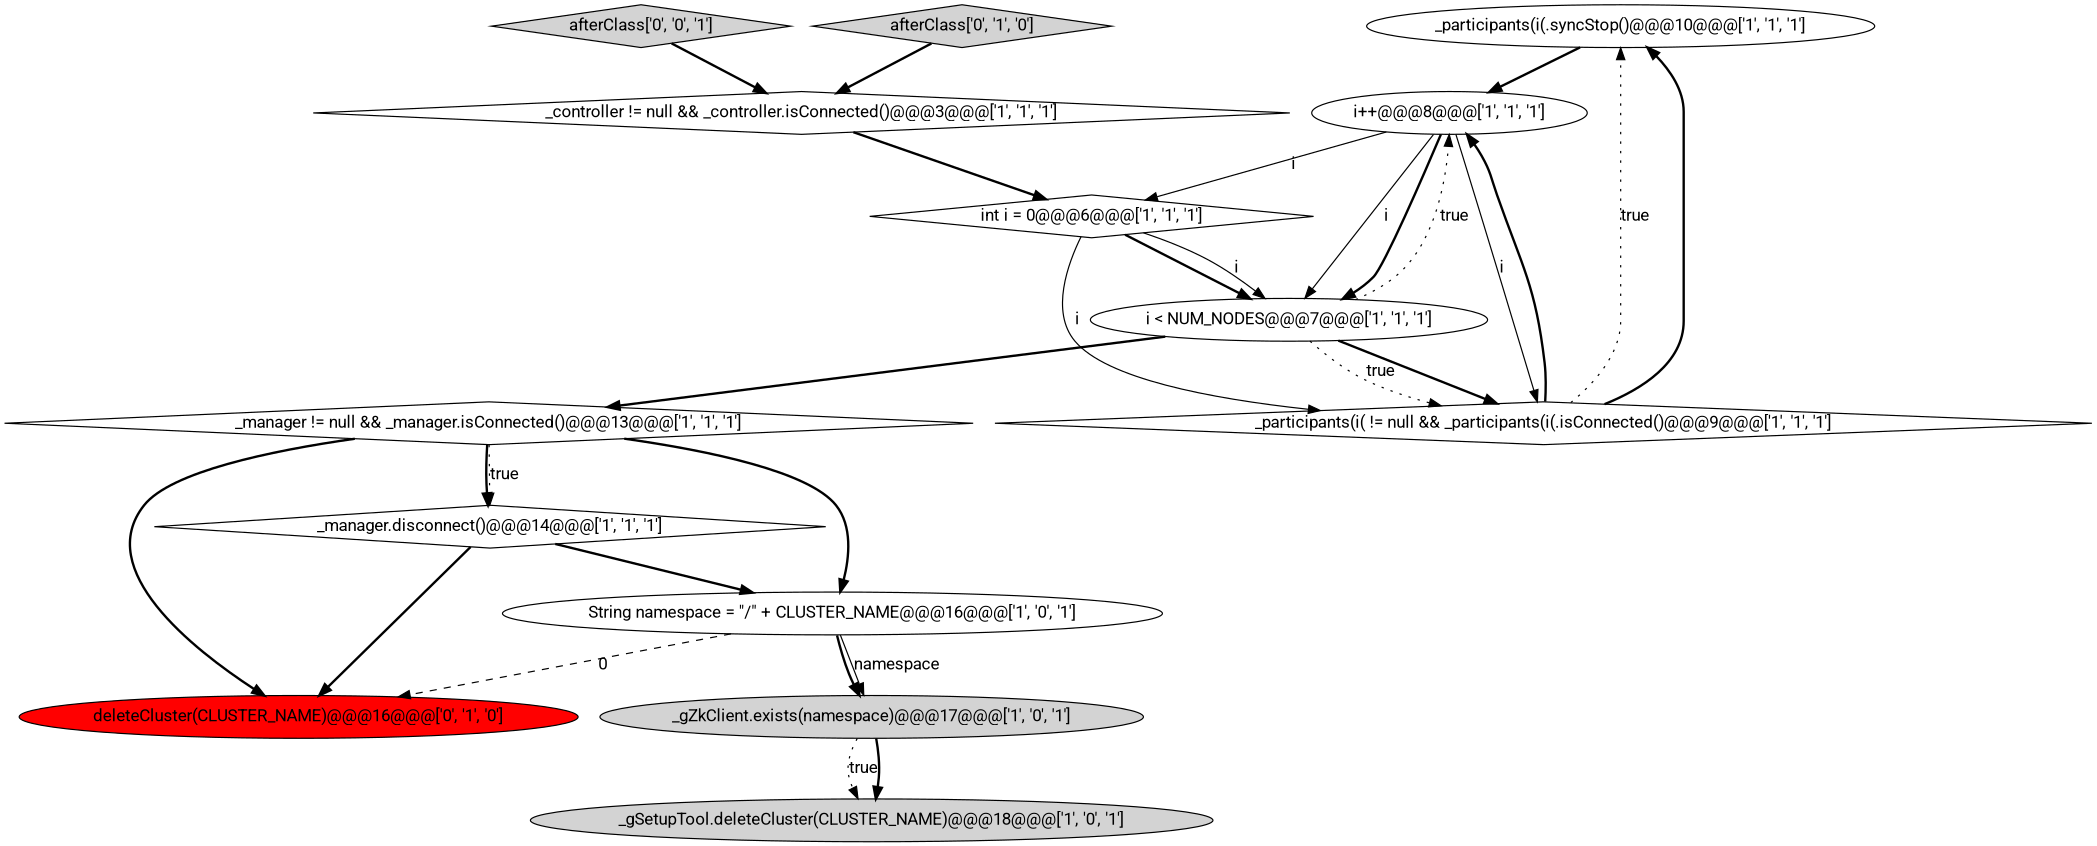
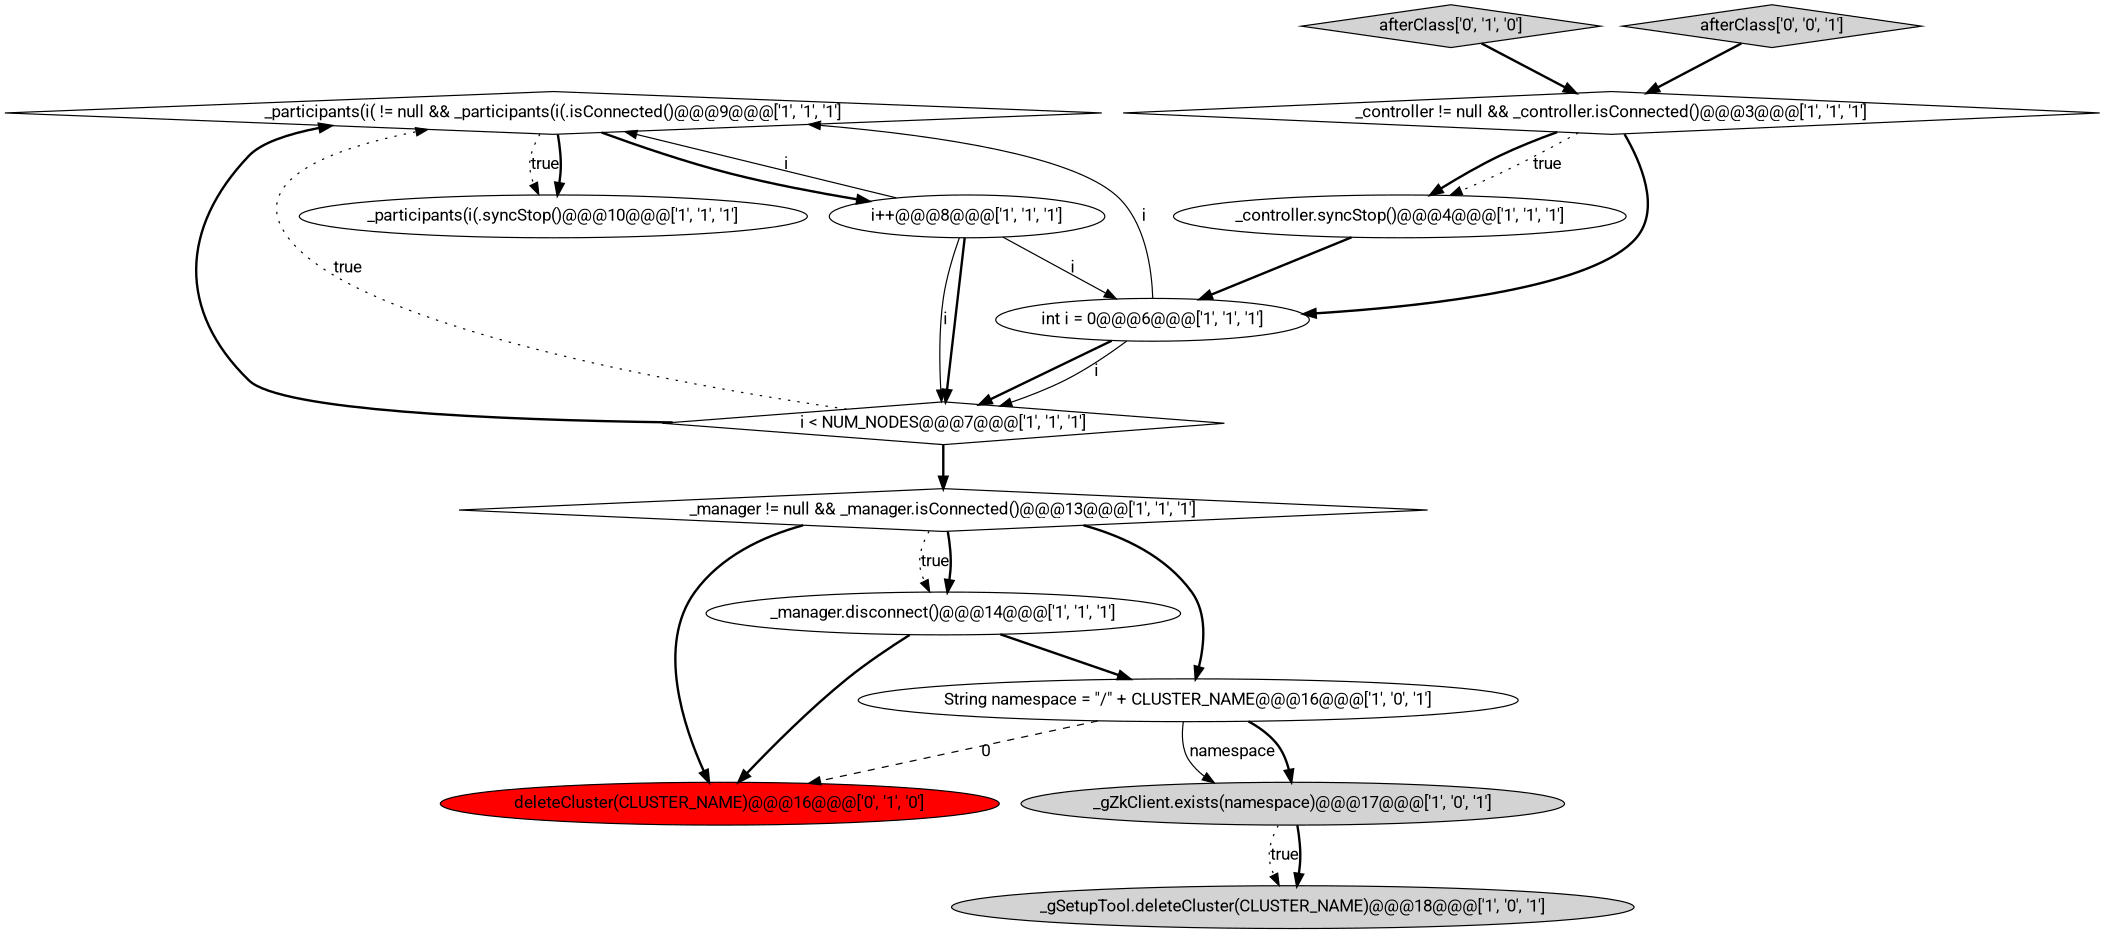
edge "_participants(i(.syncStop()@@@10@@@['1', '1', '1']" -> "i++@@@8@@@['1', '1', '1']": removed
node "int i = 0@@@6@@@['1', '1', '1']": shape diamond -> ellipse
node "_controller.syncStop()@@@4@@@['1', '1', '1']": added
edge "i < NUM_NODES@@@7@@@['1', '1', '1']" -> "i++@@@8@@@['1', '1', '1']": removed, label "true"
node "i < NUM_NODES@@@7@@@['1', '1', '1']": shape ellipse -> diamond
node "_manager.disconnect()@@@14@@@['1', '1', '1']": shape diamond -> ellipse
